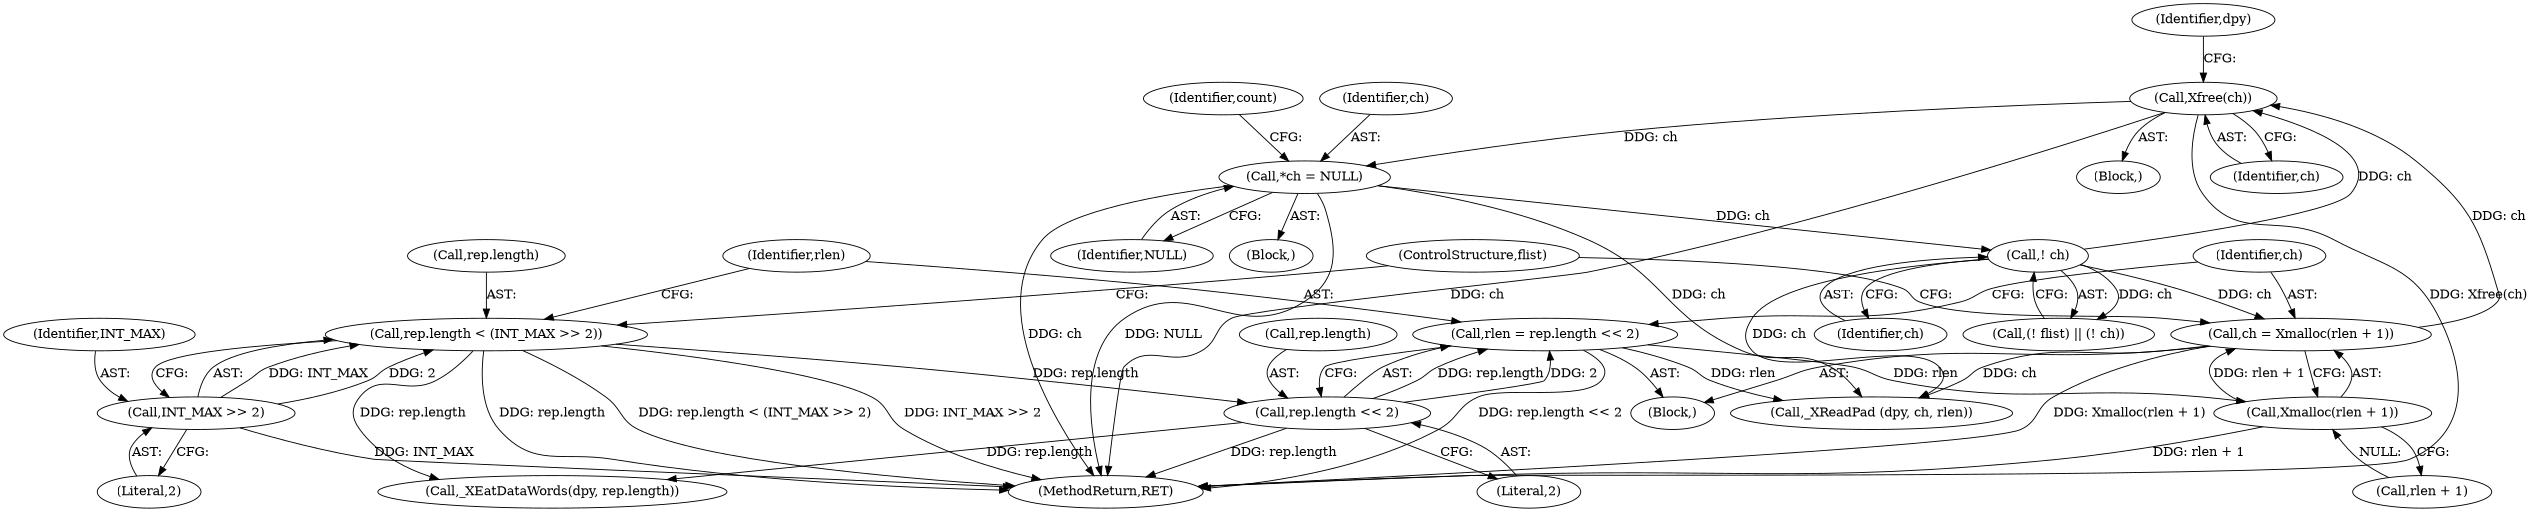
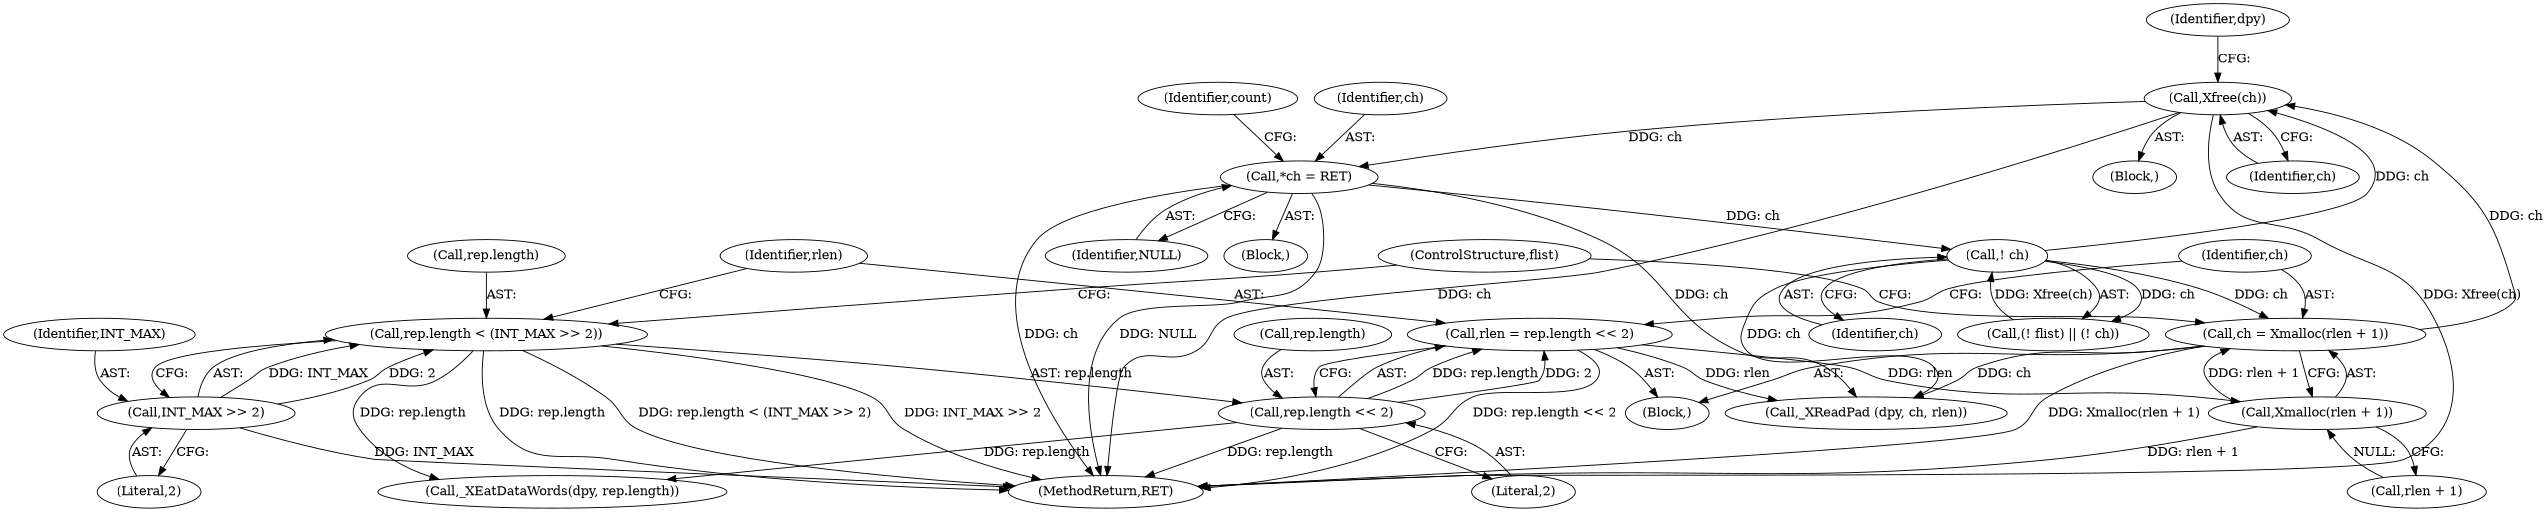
node "(Call,*ch = NULL)": label "(Call,*ch = NULL)" -> "(Call,*ch = RET)"
edge "(Call,(! flist) || (! ch))" -> "(Call,! ch)": label "CFG: " -> "DDG: Xfree(ch)"
edge "(Call,rep.length < (INT_MAX >> 2))" -> "(Call,rep.length << 2)": label "DDG: rep.length" -> "AST: rep.length"
